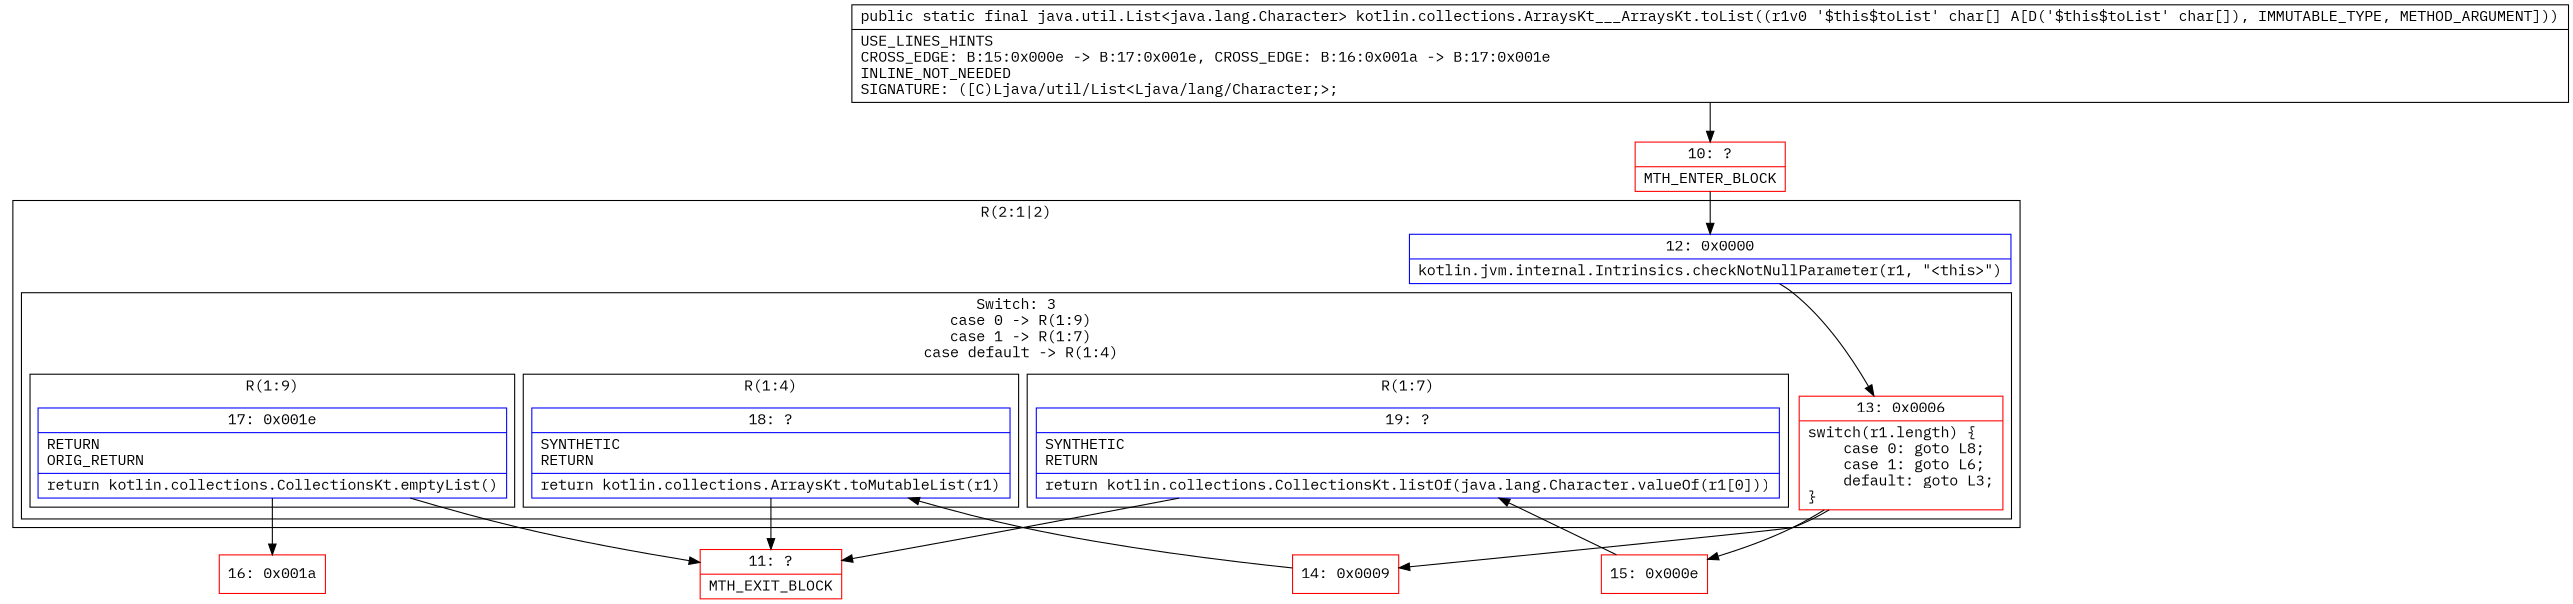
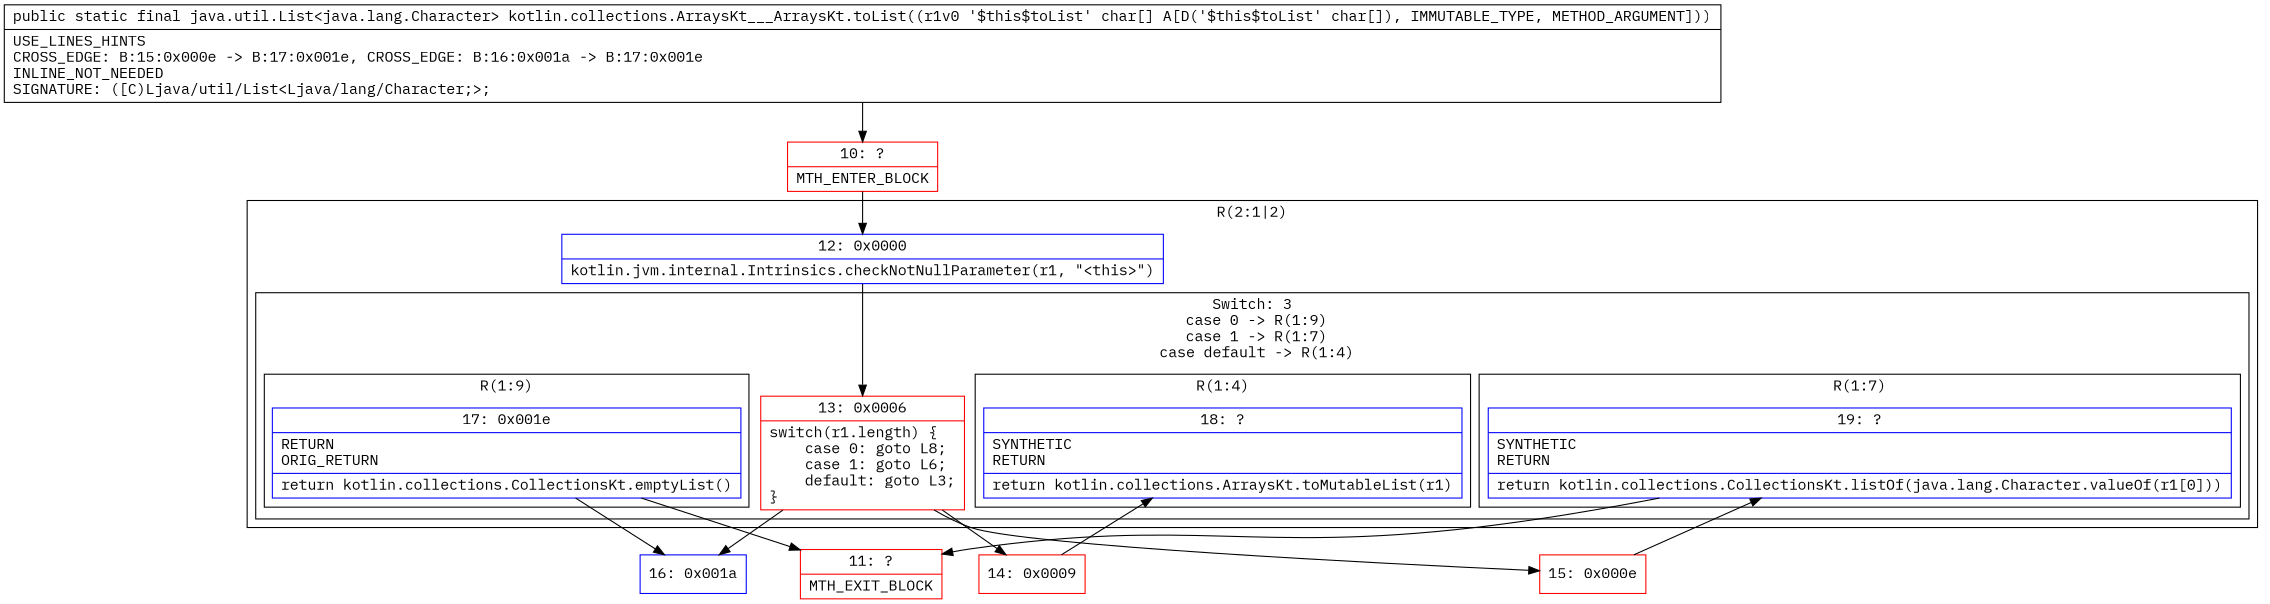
edge "18: ?" -> "11: ?": removed
edge "13: 0x0006" -> "16: 0x001a": added
node "16: 0x001a": color red -> blue
